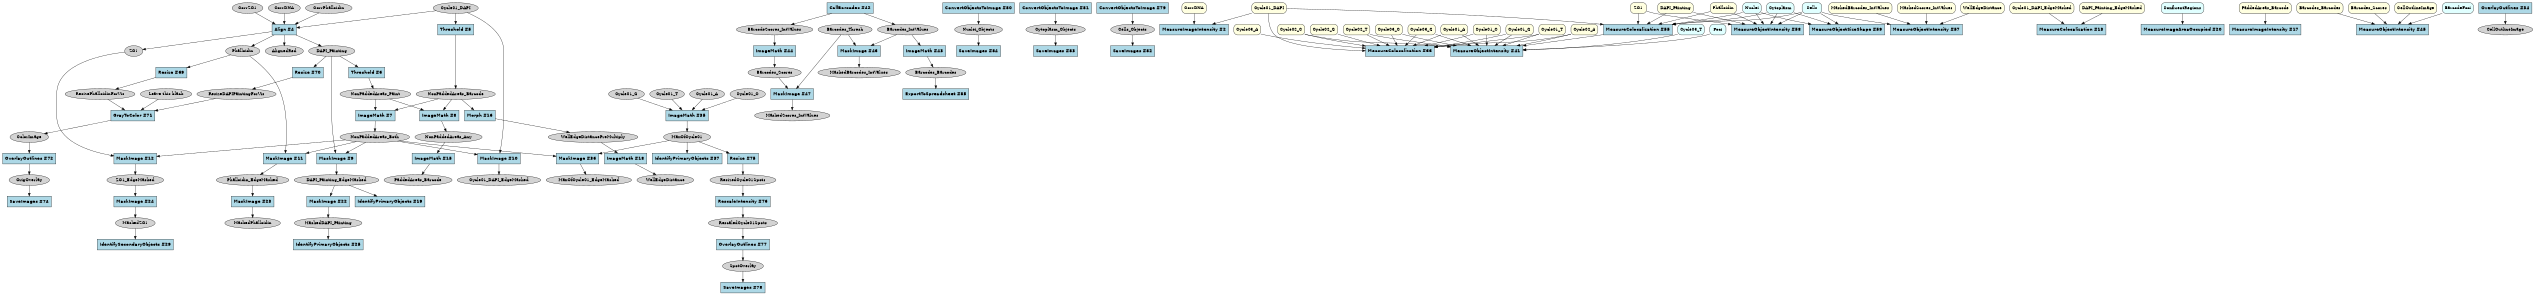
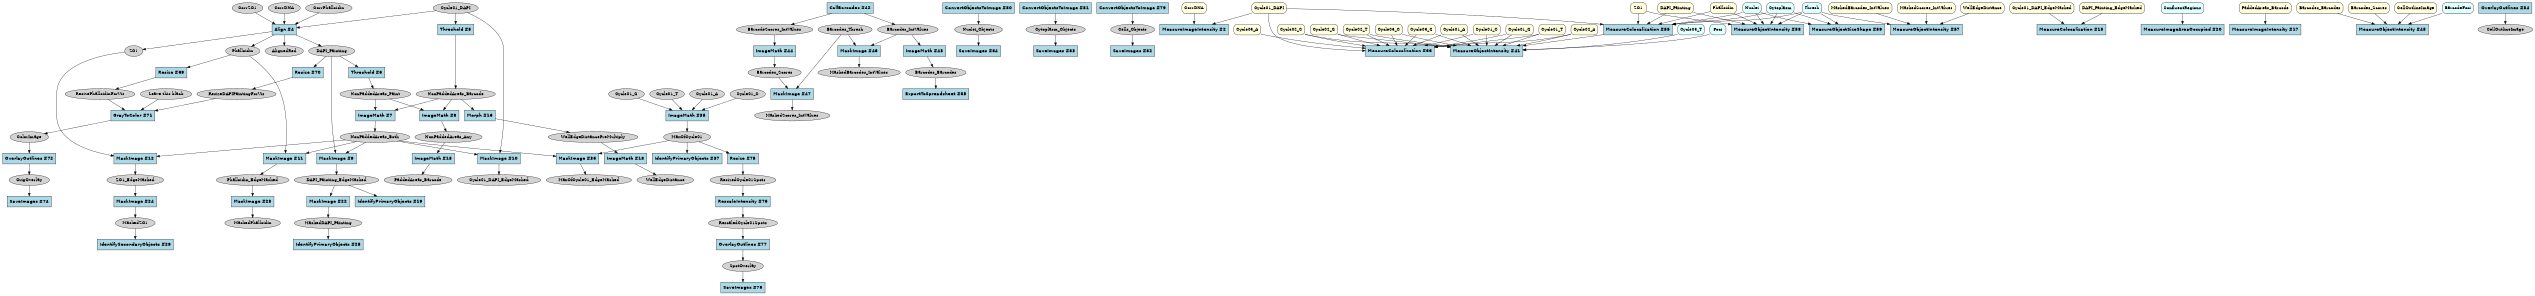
node "Cells": label "Cells" -> "Thresh"
edge "Cycle02_G" -> "MeasureObjectIntensity #41": added
